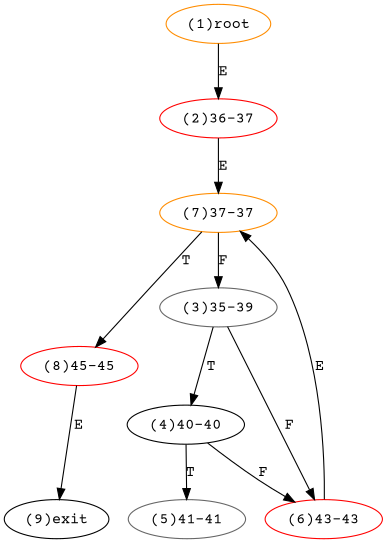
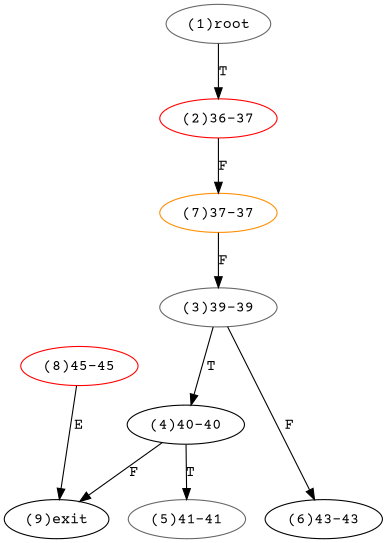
node "(1)root": color darkorange -> gray40
edge "(1)root" -> "(2)36-37": label "E" -> "T"
edge "(2)36-37" -> "(7)37-37": label "E" -> "F"
edge "(7)37-37" -> "(8)45-45": removed, label "T"
node "(3)35-39": label "(3)35-39" -> "(3)39-39"
edge "(6)43-43" -> "(7)37-37": removed, label "E"
edge "(4)40-40" -> "(6)43-43": now "(4)40-40" -> "(9)exit"
node "(6)43-43": color red -> black
